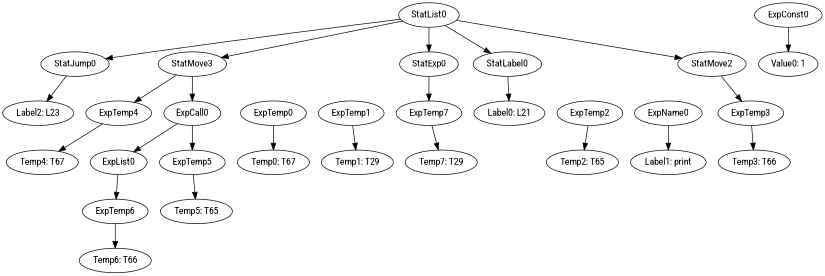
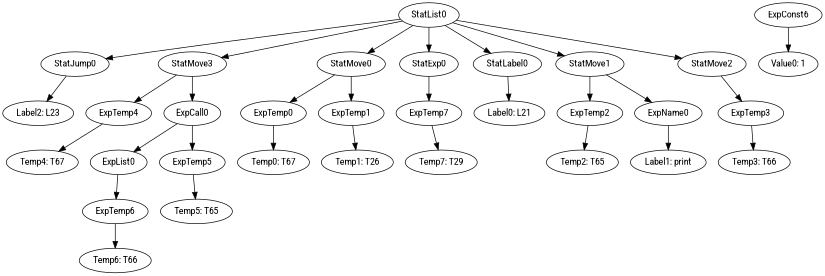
node "ExpConst0": label "ExpConst0" -> "ExpConst6"
node "StatMove0": added
node "StatMove1": added
node "Temp1: T29": label "Temp1: T29" -> "Temp1: T26"
